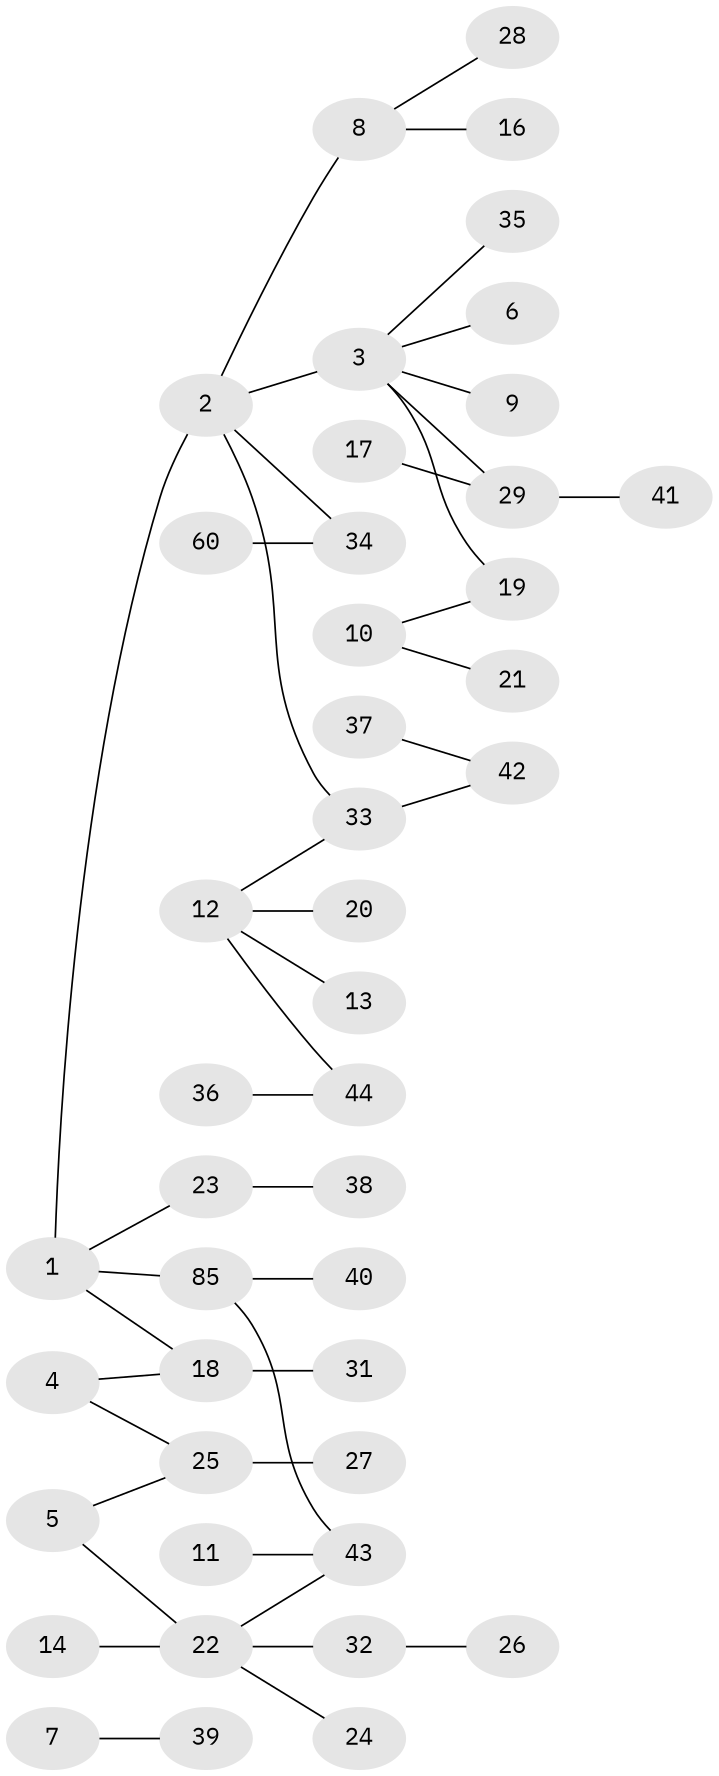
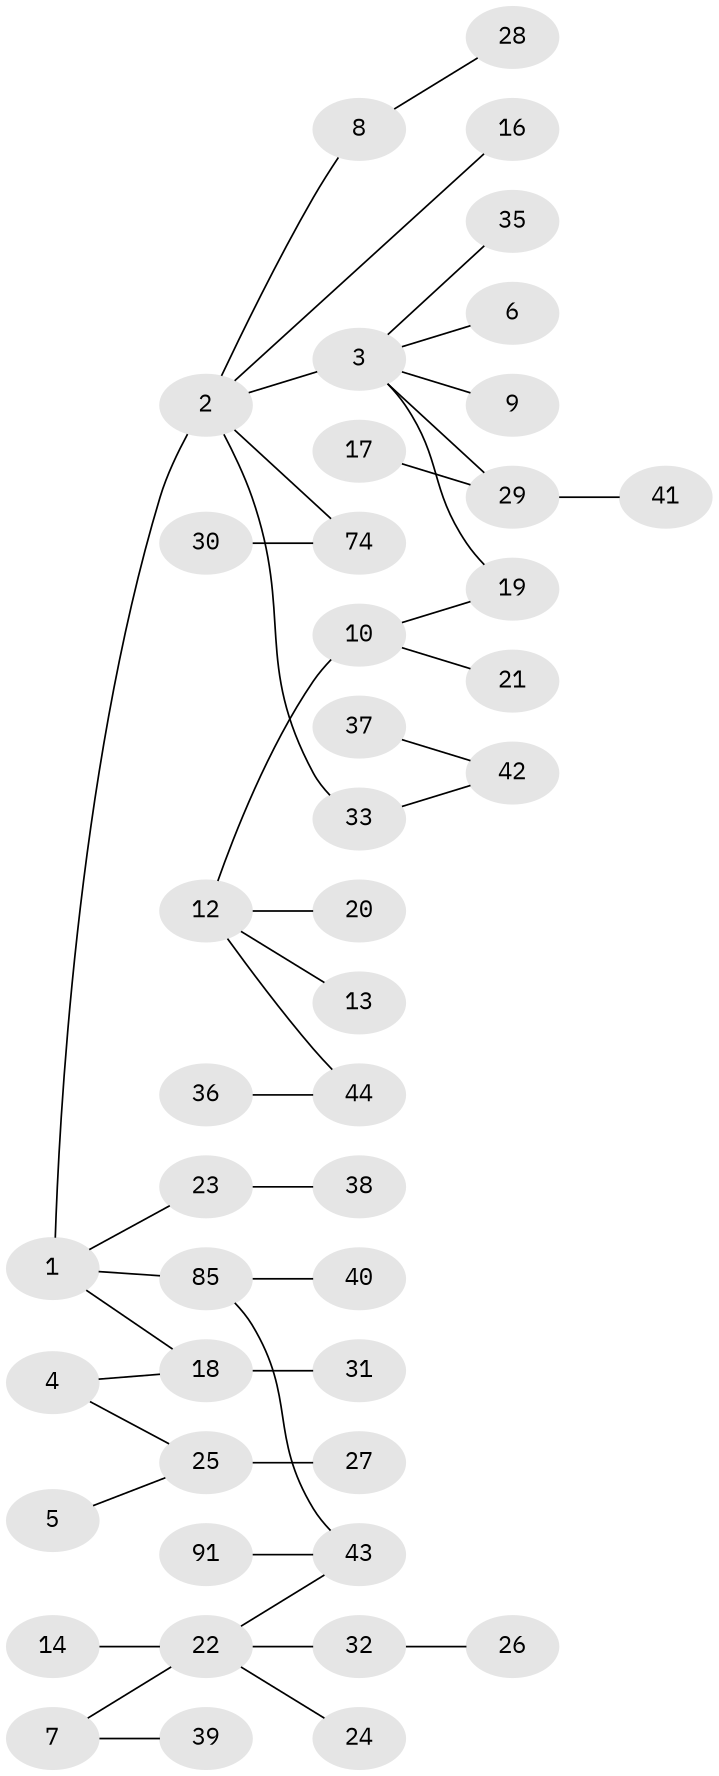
edge "8" -- "16": now "2" -- "16"
node "60": label "60" -> "30"
node "34": label "34" -> "74"
edge "33" -- "12": now "10" -- "12"
node "11": label "11" -> "91"
edge "5" -- "22": now "7" -- "22"
